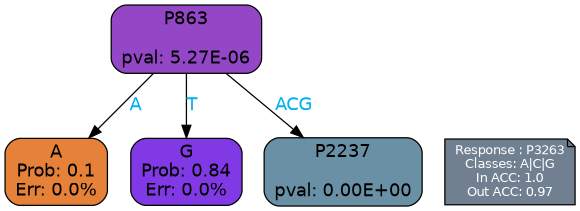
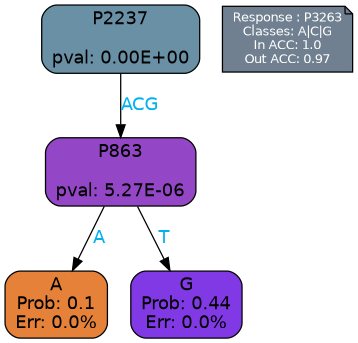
edge "P863 pval: 5.27E-06" -> "P2237 pval: 0.00E+00": reversed
node "G Prob: 0.84 Err: 0.0%": label "G Prob: 0.84 Err: 0.0%" -> "G Prob: 0.44 Err: 0.0%"
